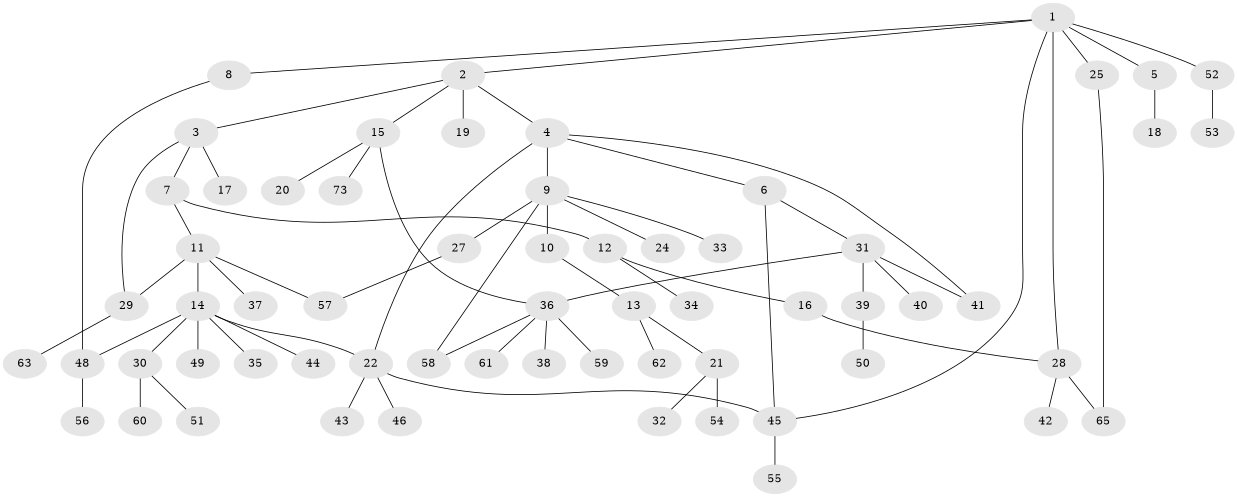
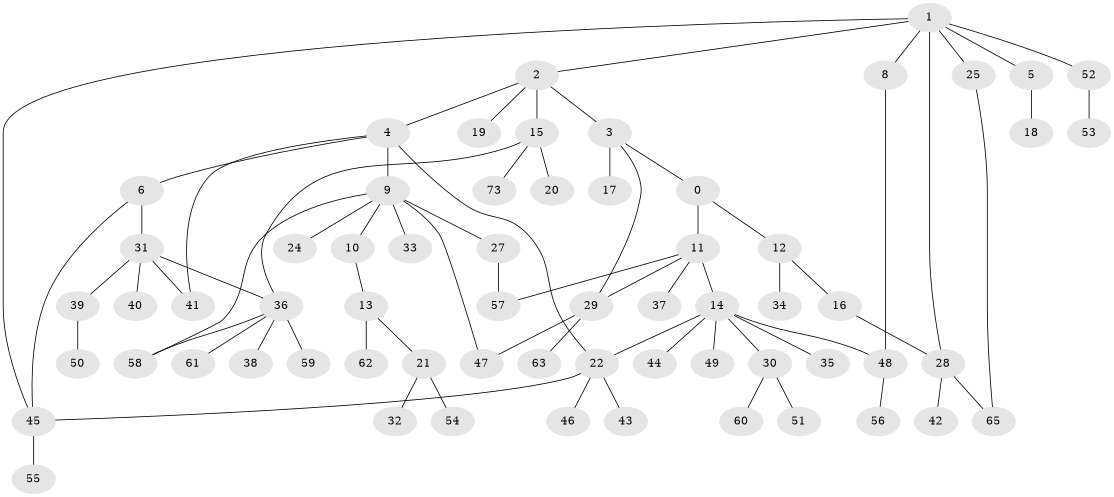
node "7": label "7" -> "0"
node "47": added
